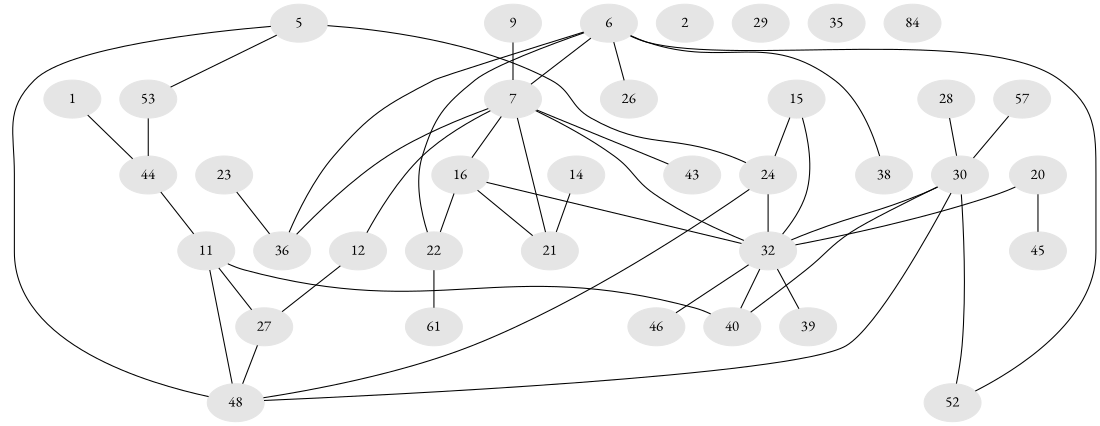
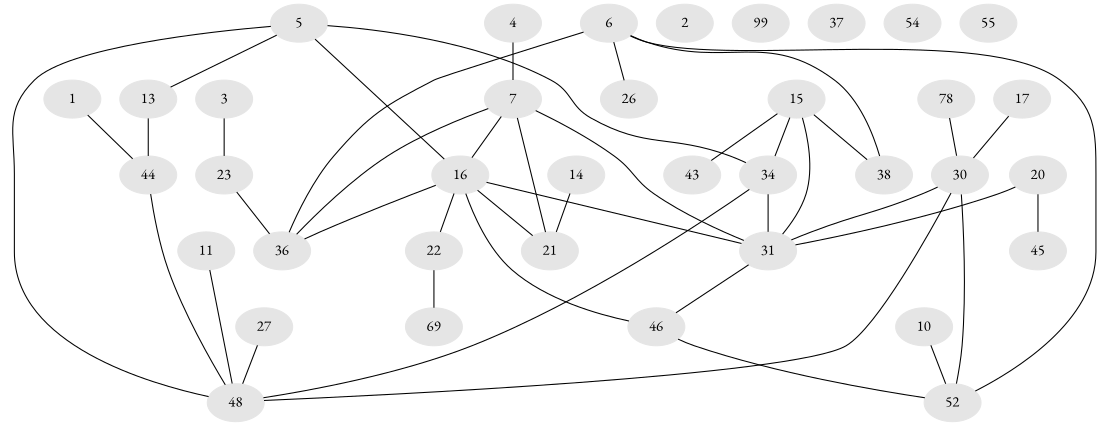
node "9": label "9" -> "4"
node "29": label "29" -> "99"
node "35": label "35" -> "37"
node "84": label "84" -> "54"
node "55": added
edge "6" -- "7": removed
edge "6" -- "22": removed
node "53": label "53" -> "13"
node "3": added
edge "5" -- "16": added
node "28": label "28" -> "78"
node "57": label "57" -> "17"
edge "7" -- "43": now "15" -- "43"
edge "15" -- "38": added
node "24": label "24" -> "34"
edge "16" -- "36": added
edge "44" -- "11": now "44" -- "48"
node "12": removed
node "32": label "32" -> "31"
edge "16" -- "46": added
edge "11" -- "27": removed
node "61": label "61" -> "69"
node "40": removed
node "39": removed
node "10": added
edge "46" -- "52": added
